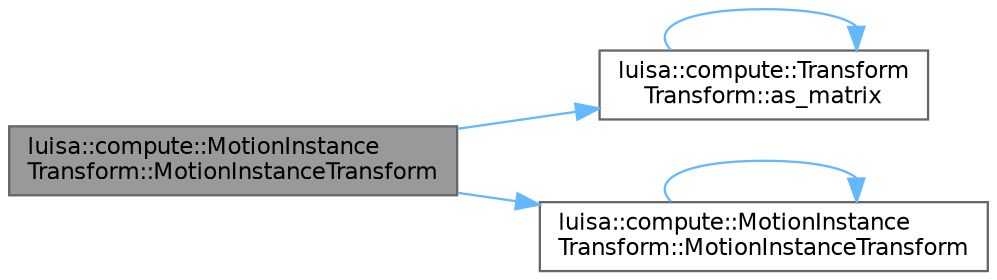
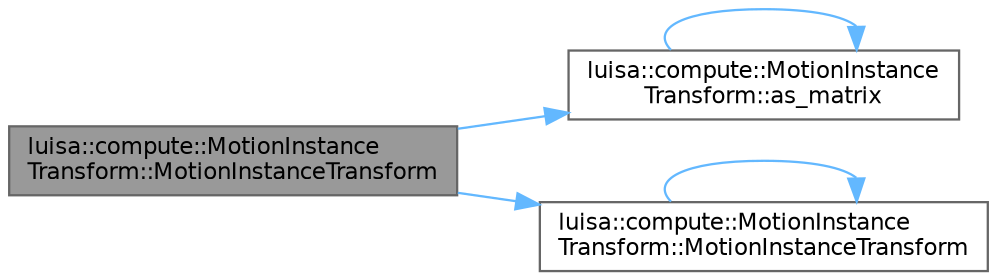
node "luisa::compute::Transform Transform::as_matrix": label "luisa::compute::Transform Transform::as_matrix" -> "luisa::compute::MotionInstance Transform::as_matrix"
